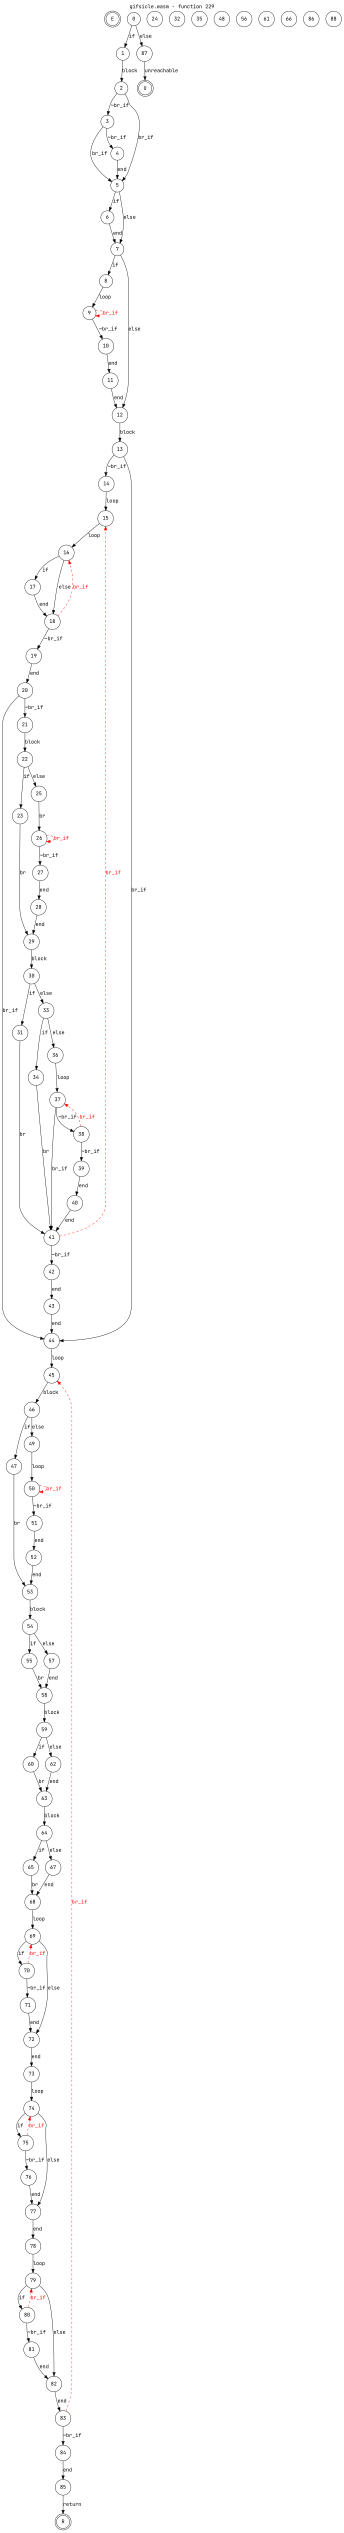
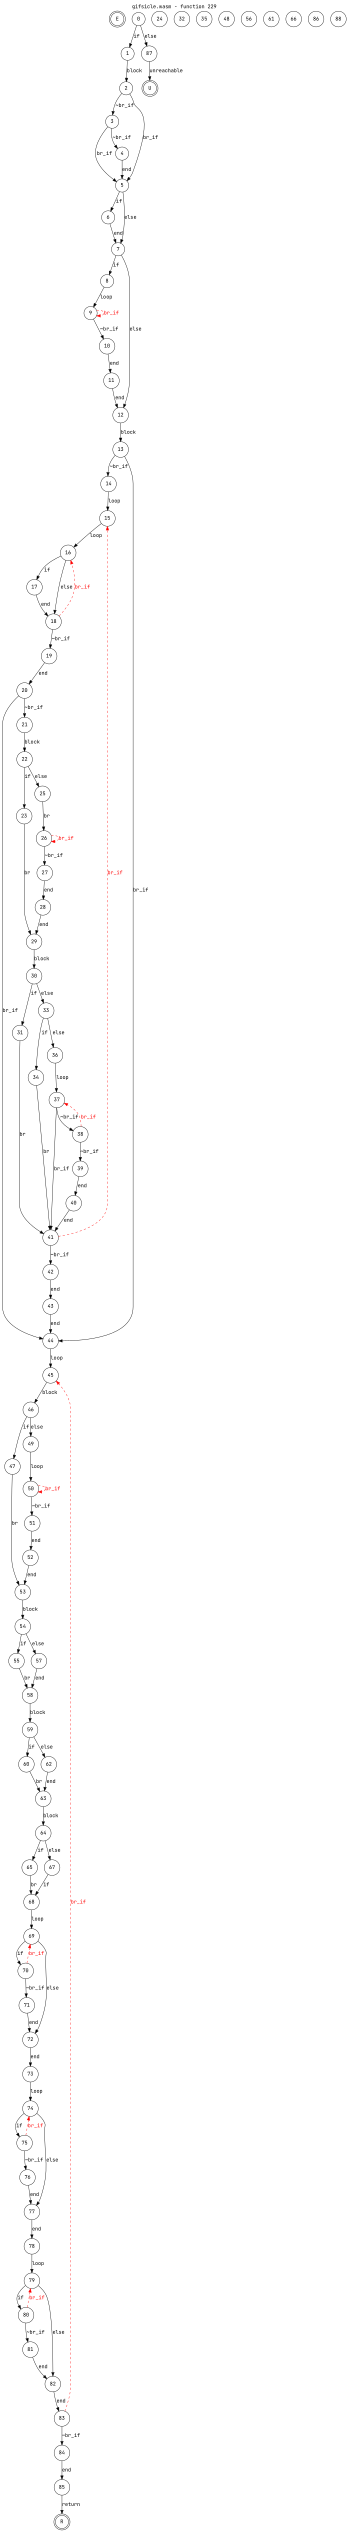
edge "67" -> "68": label "end" -> "if"
